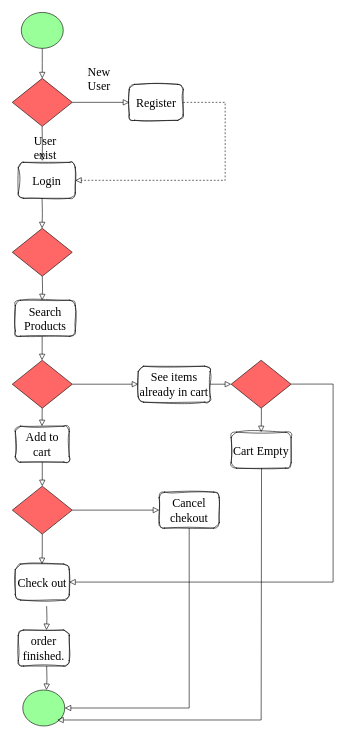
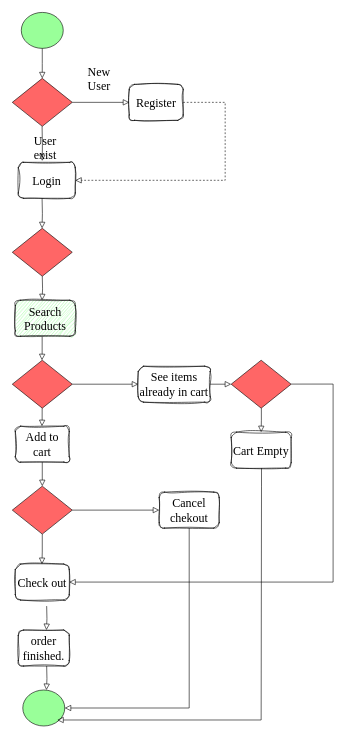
node "Search Products": fillcolor #ffffff -> #99ff99
